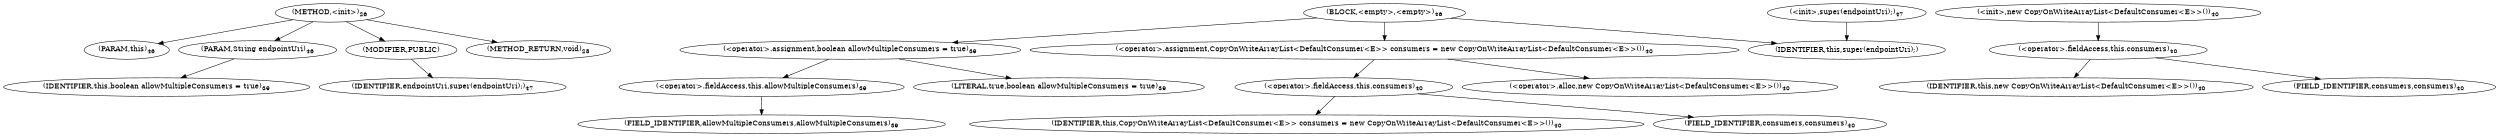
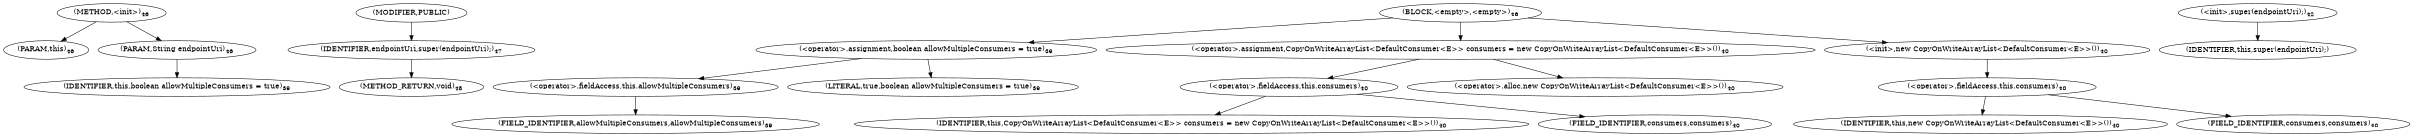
node "(METHOD,<init>)": text "26" -> "46"
node "(<init>,super(endpointUri);)": text "47" -> "42"
edge "(METHOD,<init>)" -> "(MODIFIER,PUBLIC)": removed
edge "(BLOCK,<empty>,<empty>)" -> "(IDENTIFIER,this,super(endpointUri);)": now "(BLOCK,<empty>,<empty>)" -> "(<init>,new CopyOnWriteArrayList<DefaultConsumer<E>>())"
edge "(METHOD,<init>)" -> "(METHOD_RETURN,void)": now "(IDENTIFIER,endpointUri,super(endpointUri);)" -> "(METHOD_RETURN,void)"
node "(METHOD_RETURN,void)": text "28" -> "48"
